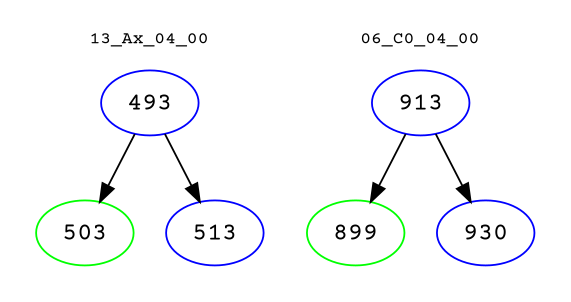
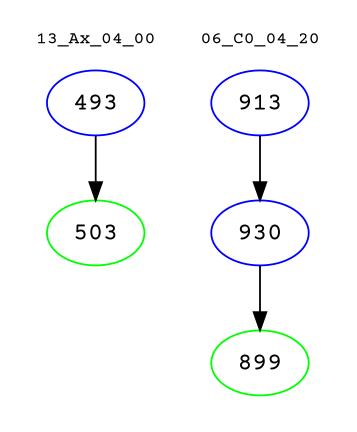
cluster "06_C0_04_00": label "06_C0_04_00" -> "06_C0_04_20"
edge "913" -> "899": now "930" -> "899"
node "513": removed
